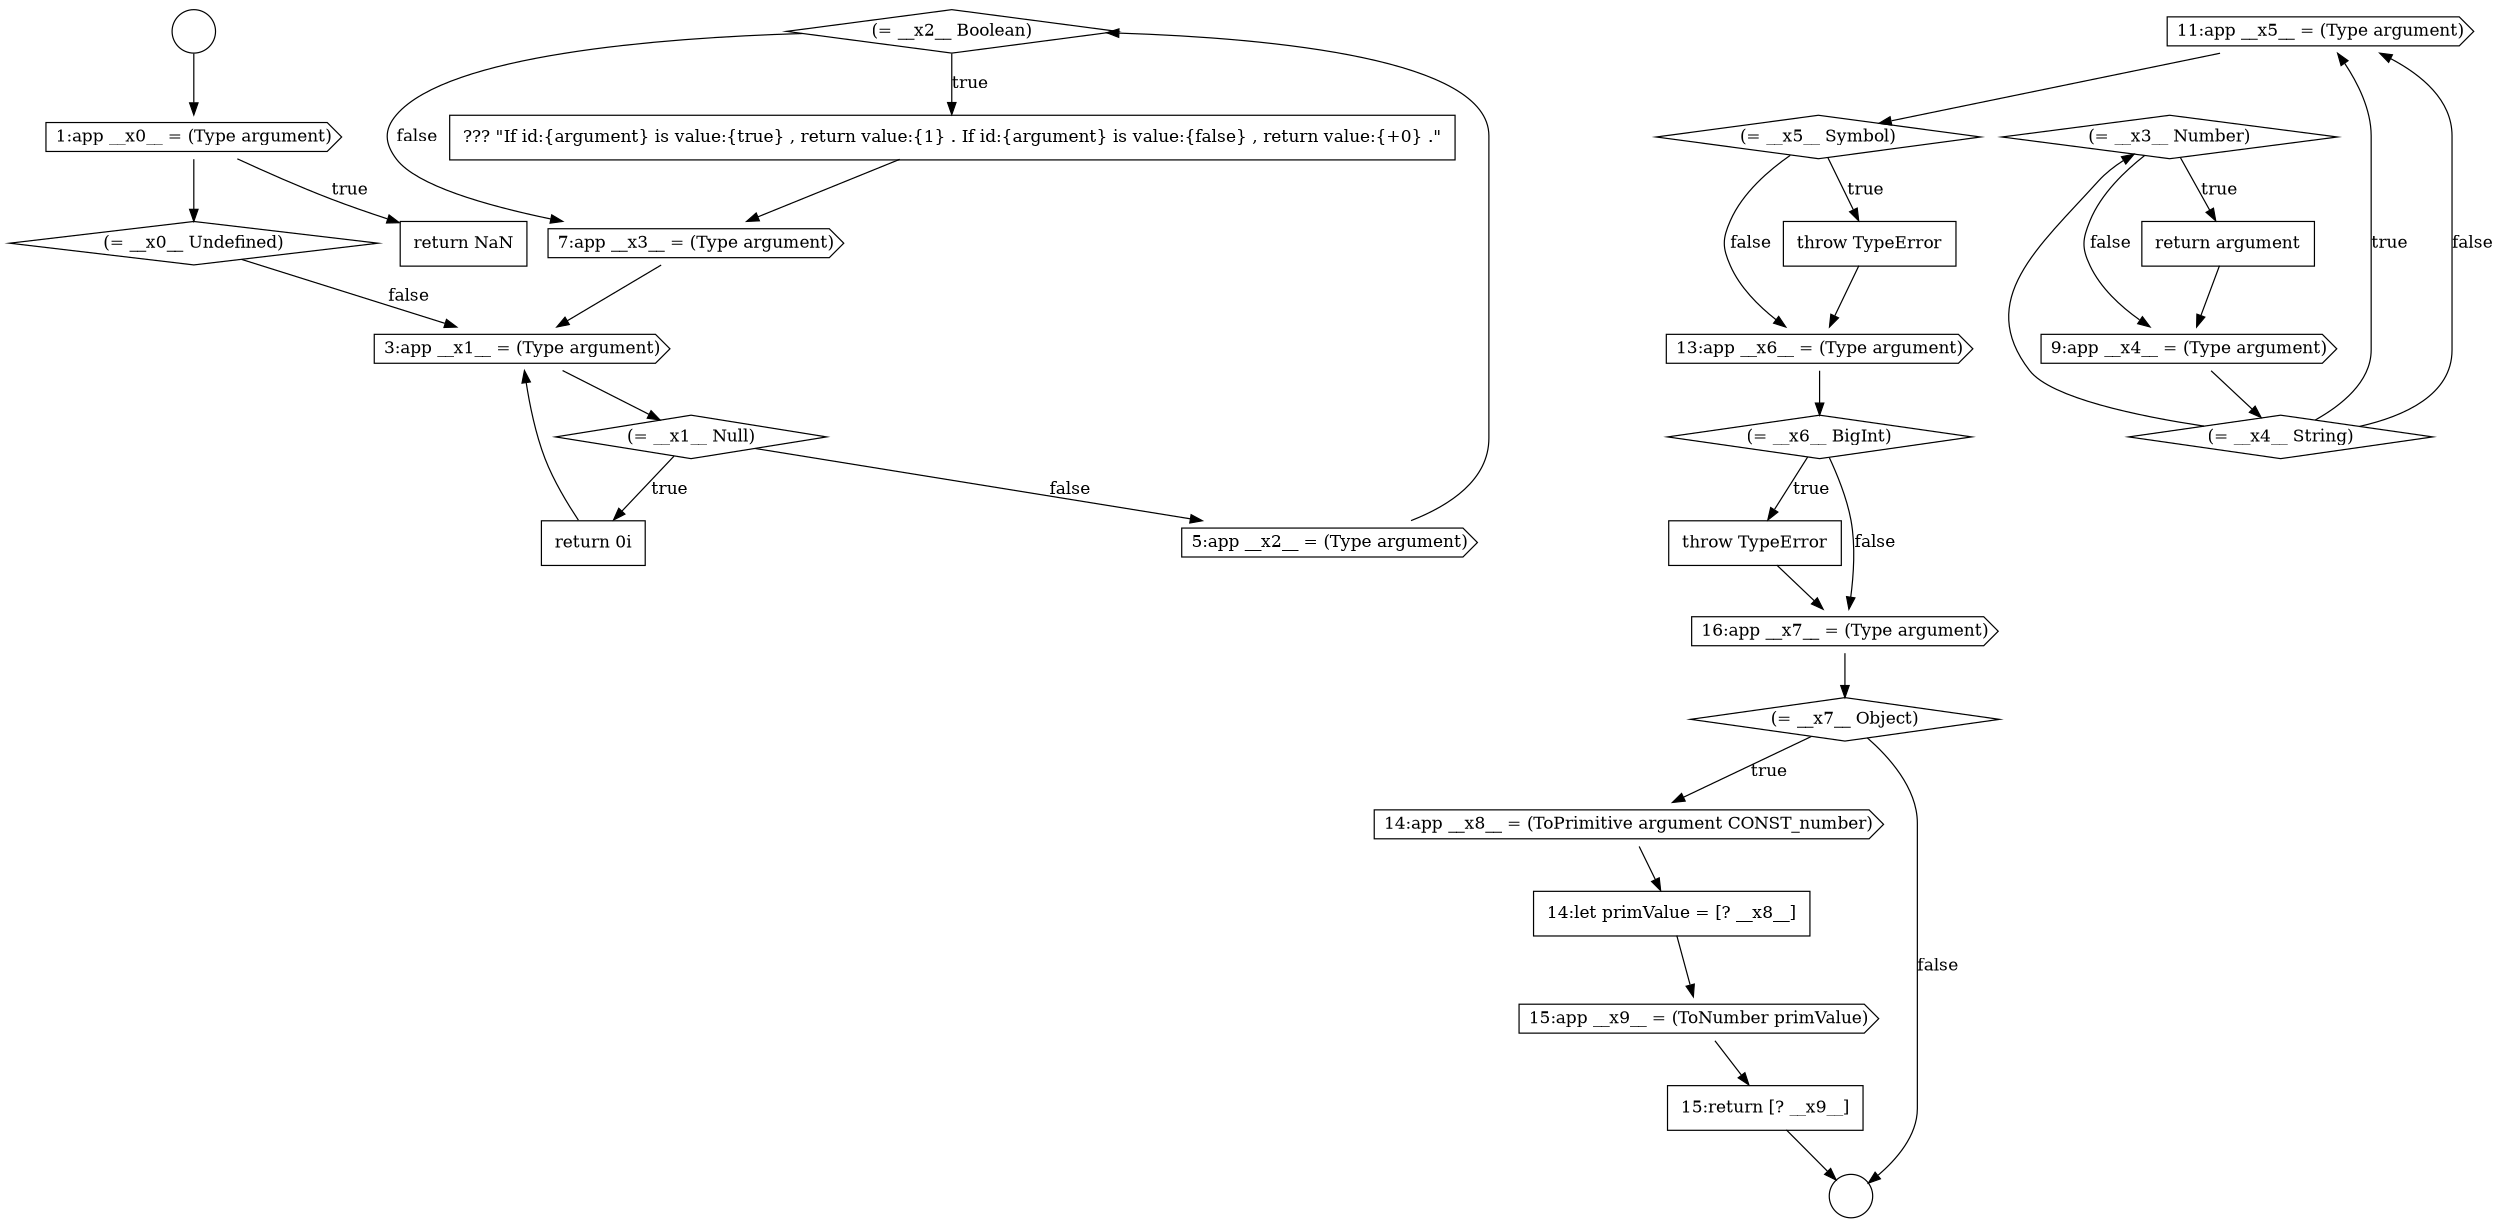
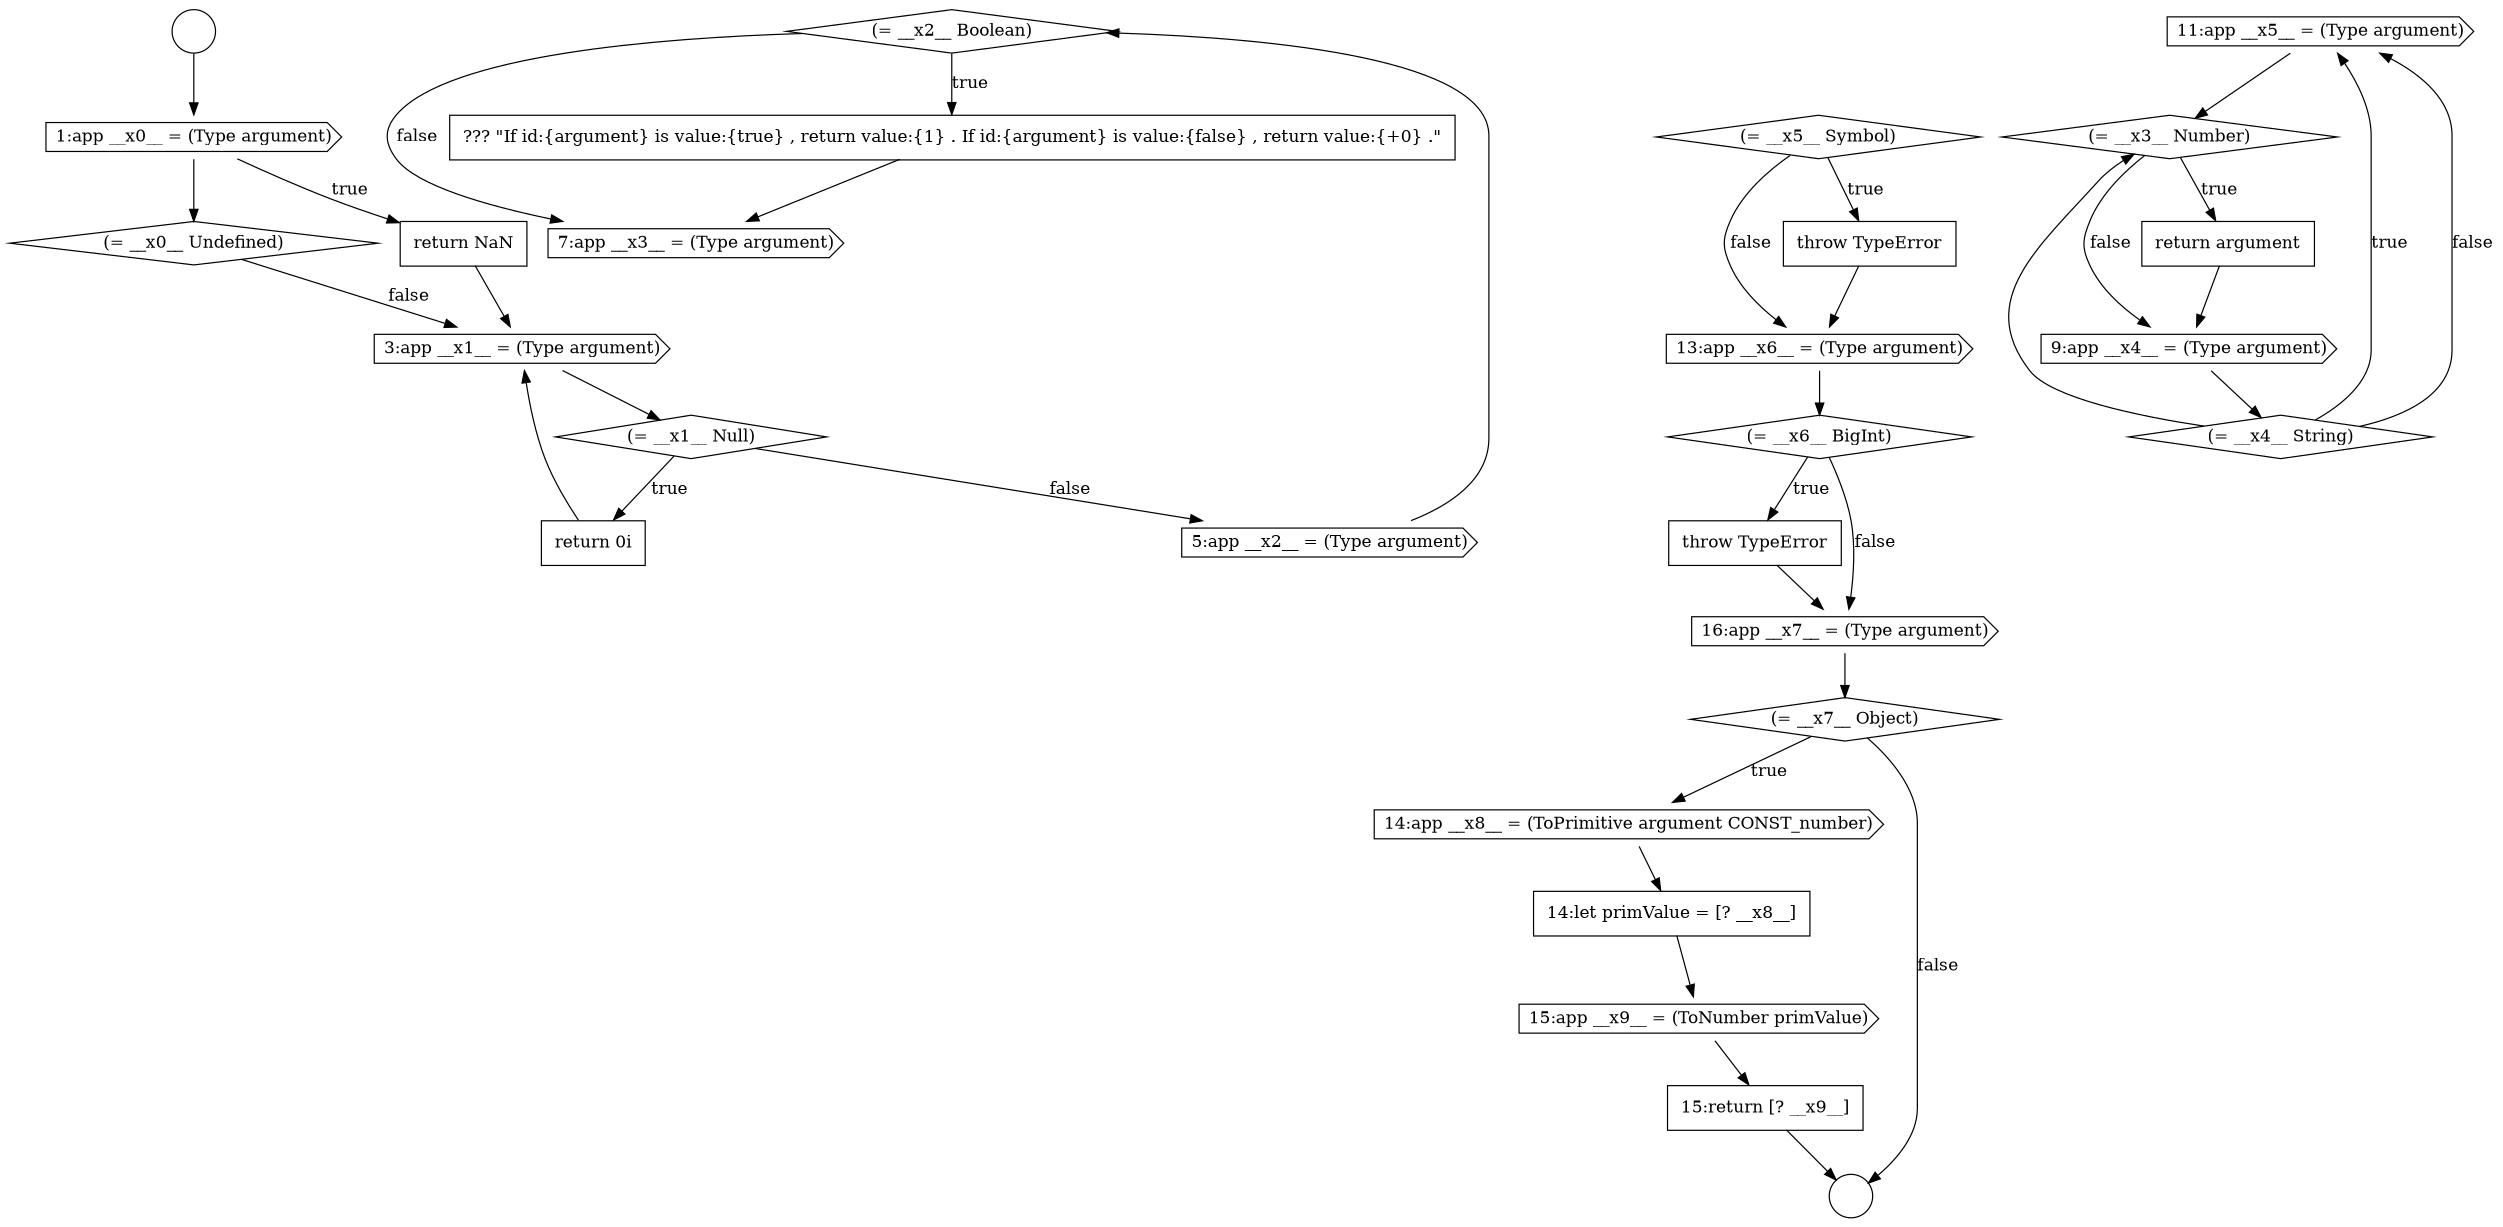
edge "11:app __x5__ = (Type argument)" -> "(= __x5__ Symbol)": now "11:app __x5__ = (Type argument)" -> "(= __x3__ Number)"
edge "7:app __x3__ = (Type argument)" -> "3:app __x1__ = (Type argument)": now "return NaN" -> "3:app __x1__ = (Type argument)"
